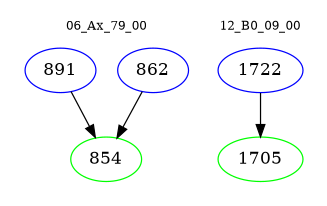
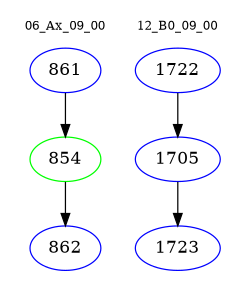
cluster "06_Ax_79_00": label "06_Ax_79_00" -> "06_Ax_09_00"
node "891": label "891" -> "861"
edge "862" -> "854": reversed
node "1705": color green -> blue
node "1723": added
